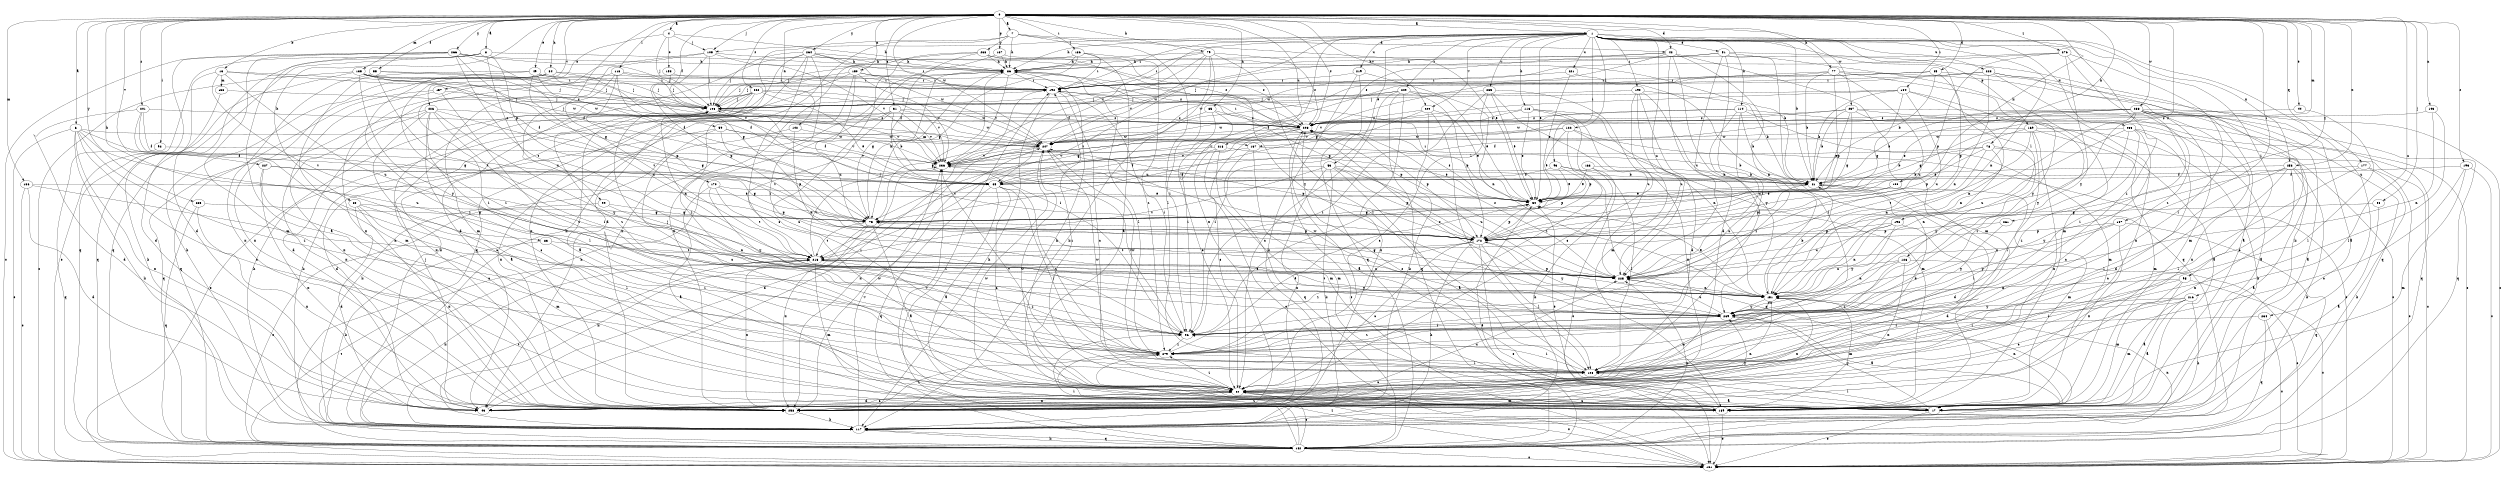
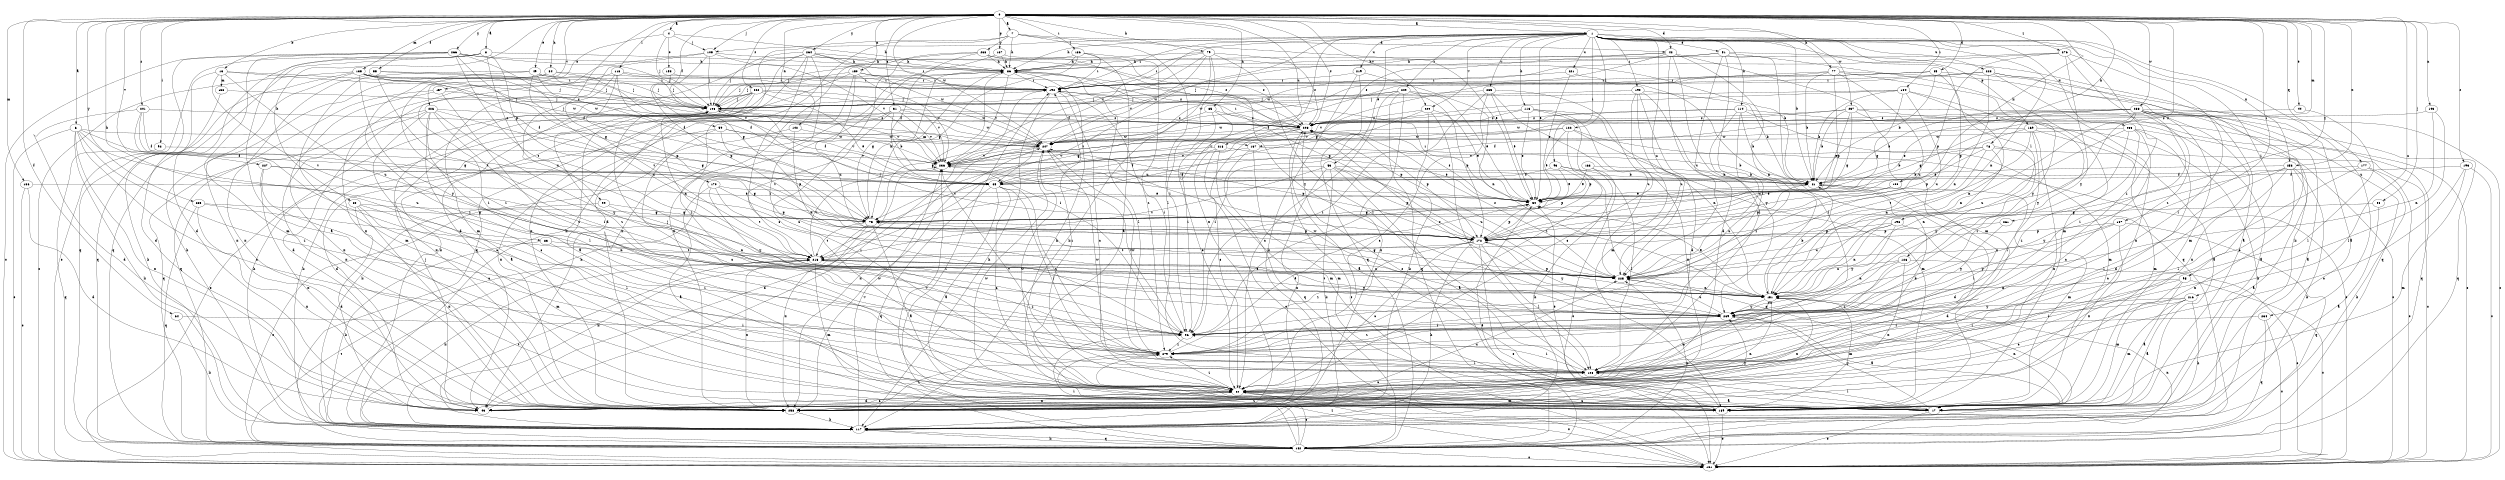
edge "78" -> "236": label "l" -> "v"
edge "84" -> "258": now "135" -> "258"
edge "136" -> "151": now "265" -> "151"
node "64": added
